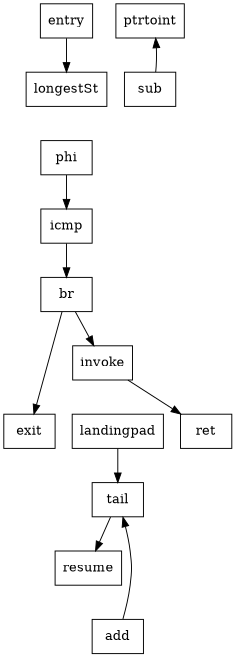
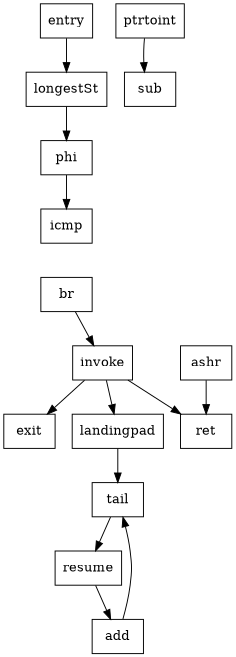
edge "sub" -> "ptrtoint": reversed
edge "longestSt" -> "phi": added
edge "icmp" -> "br": removed
edge "br" -> "exit": now "invoke" -> "exit"
node "ashr": added
edge "invoke" -> "landingpad": added
edge "resume" -> "add": added
